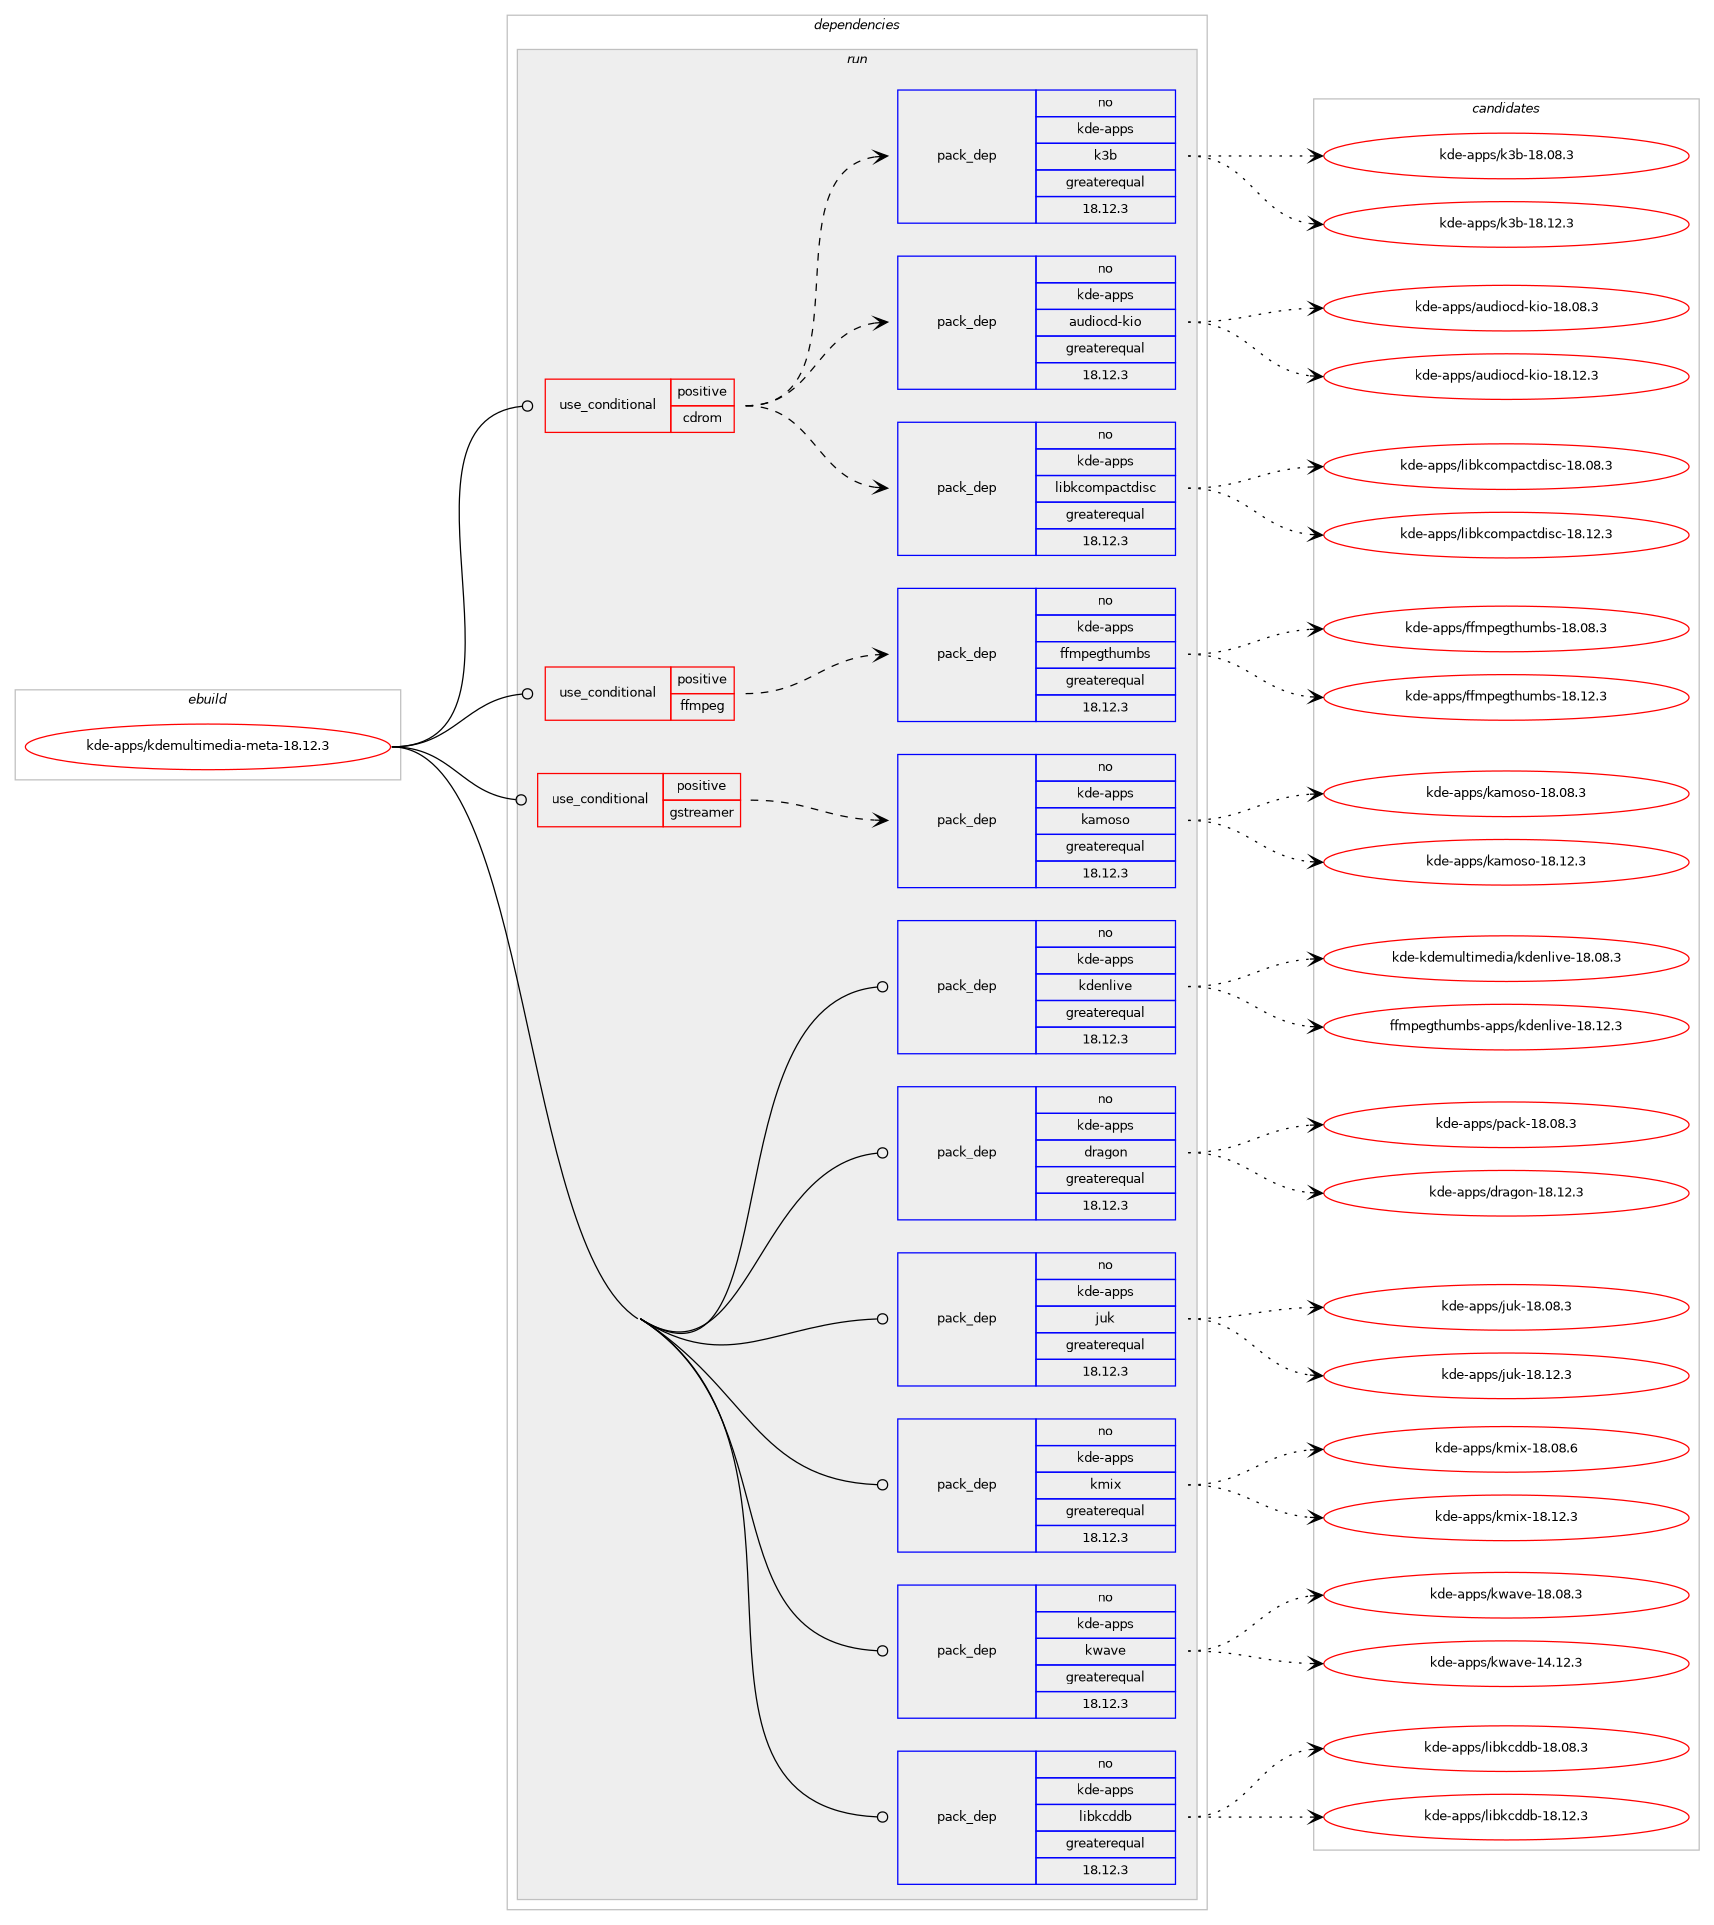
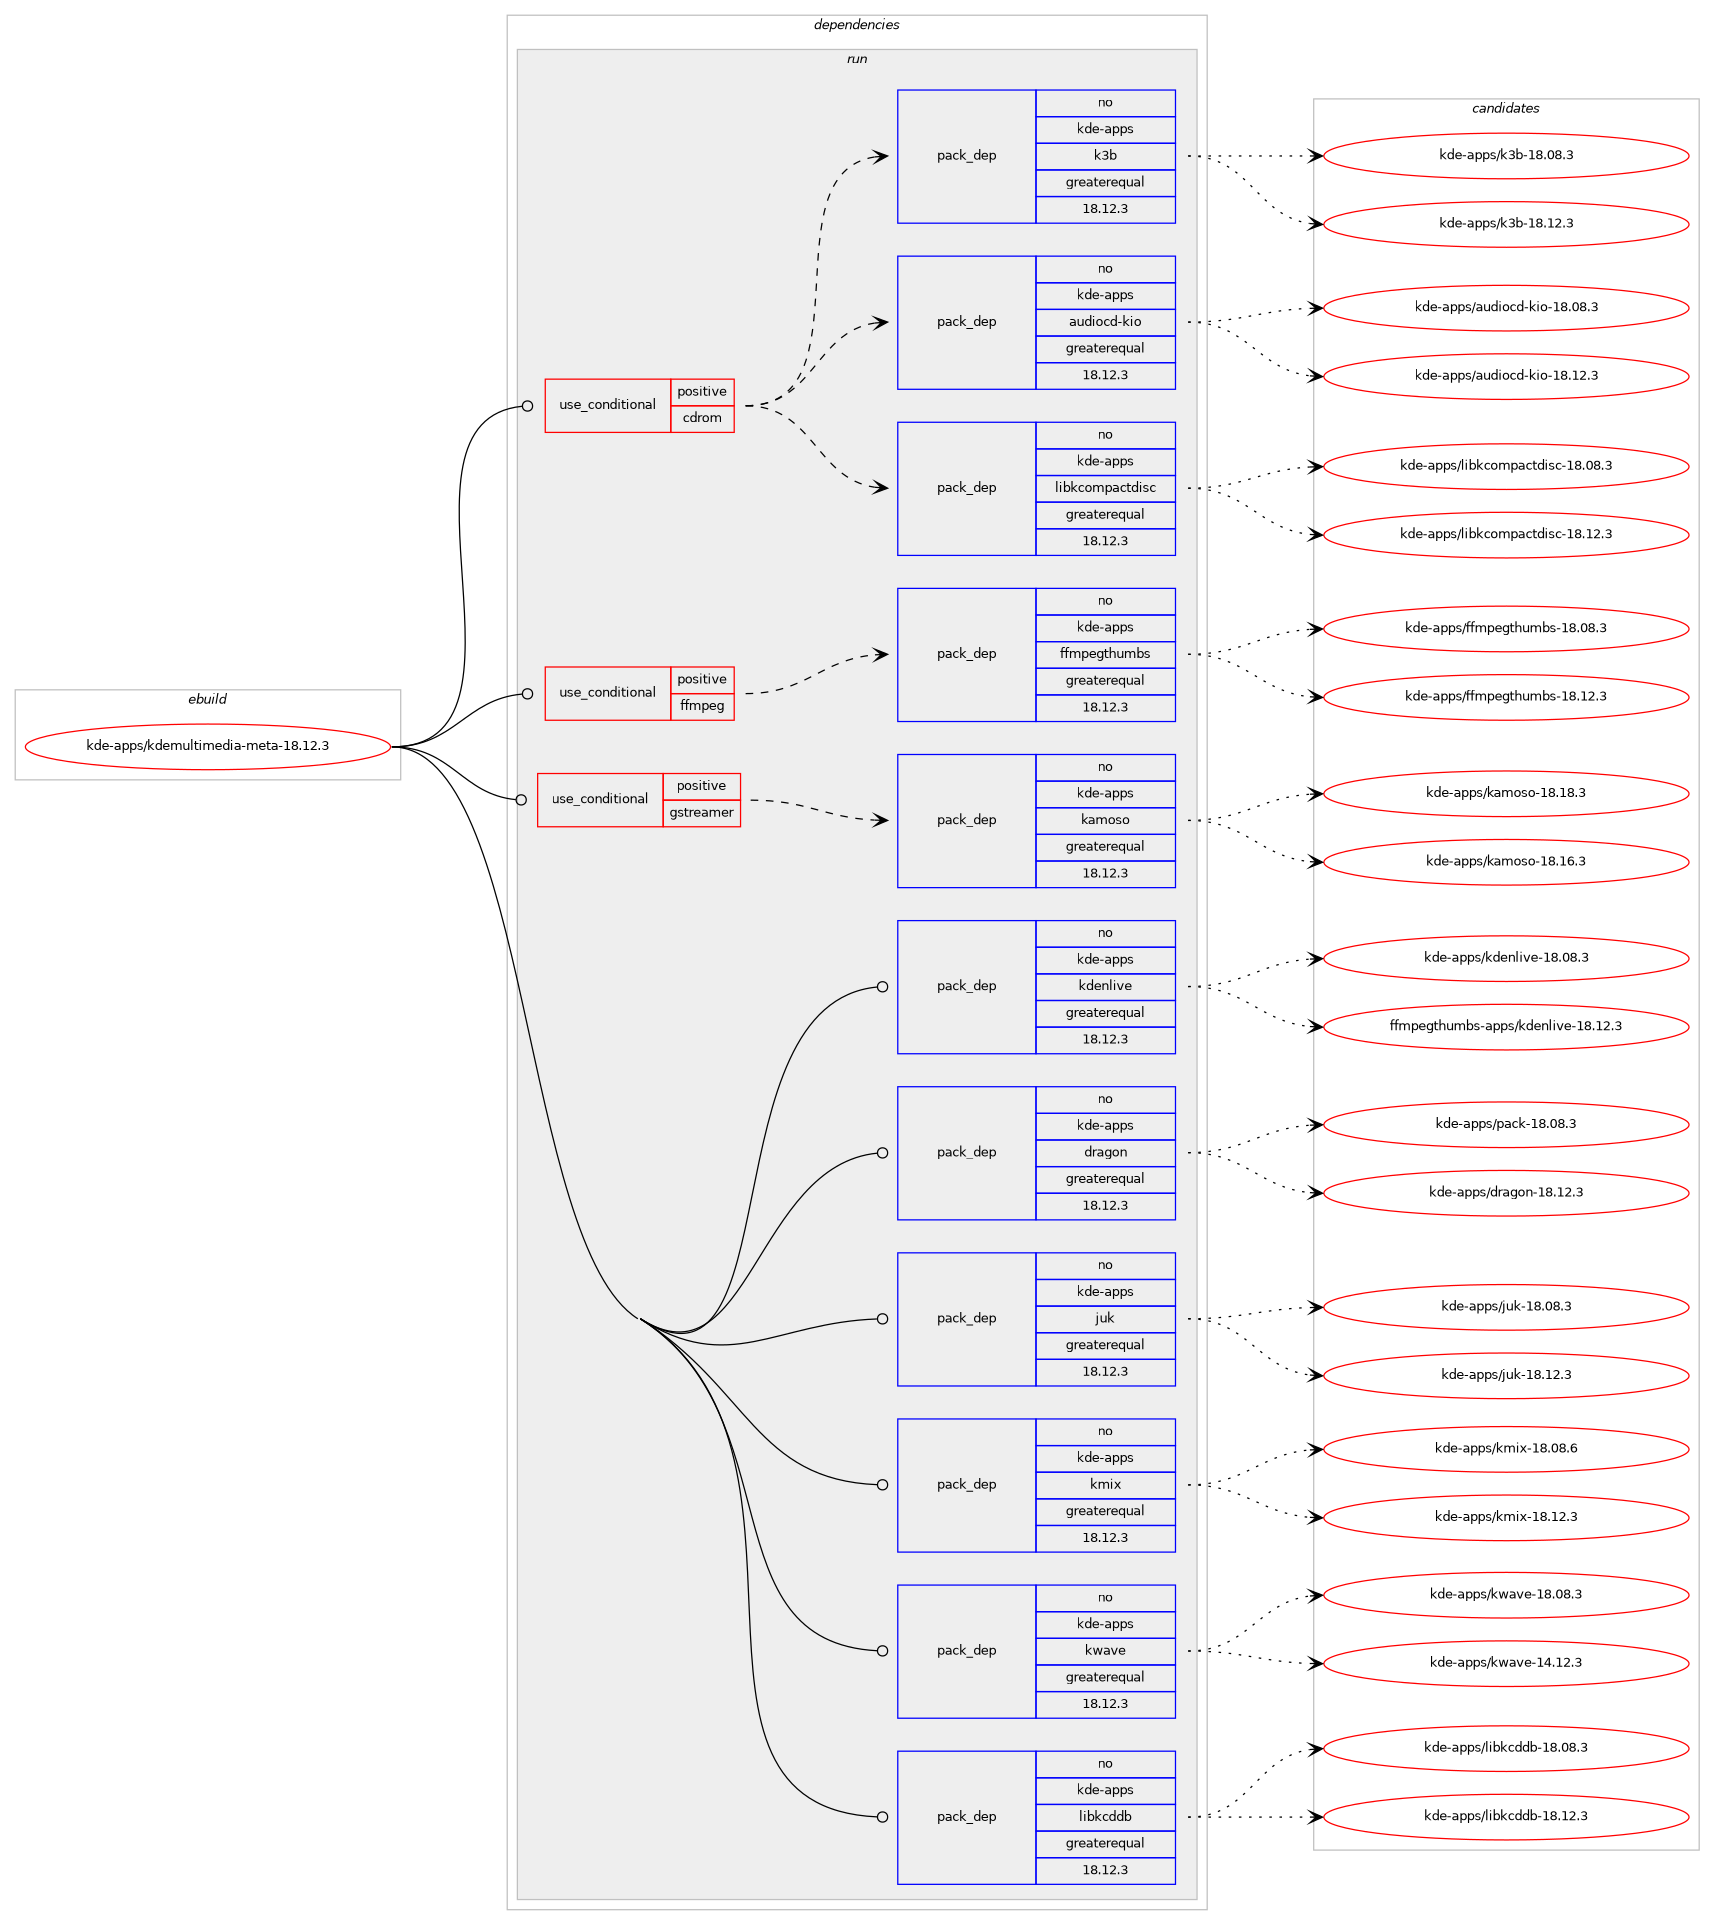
node "kde-apps/kamoso-18.08.3": label "kde-apps/kamoso-18.08.3" -> "kde-apps/kamoso-18.18.3"
node "kde-apps/kamoso-18.12.3": label "kde-apps/kamoso-18.12.3" -> "kde-apps/kamoso-18.16.3"
node "kde-kdemultimedia/kdenlive-18.08.3": label "kde-kdemultimedia/kdenlive-18.08.3" -> "kde-apps/kdenlive-18.08.3"
